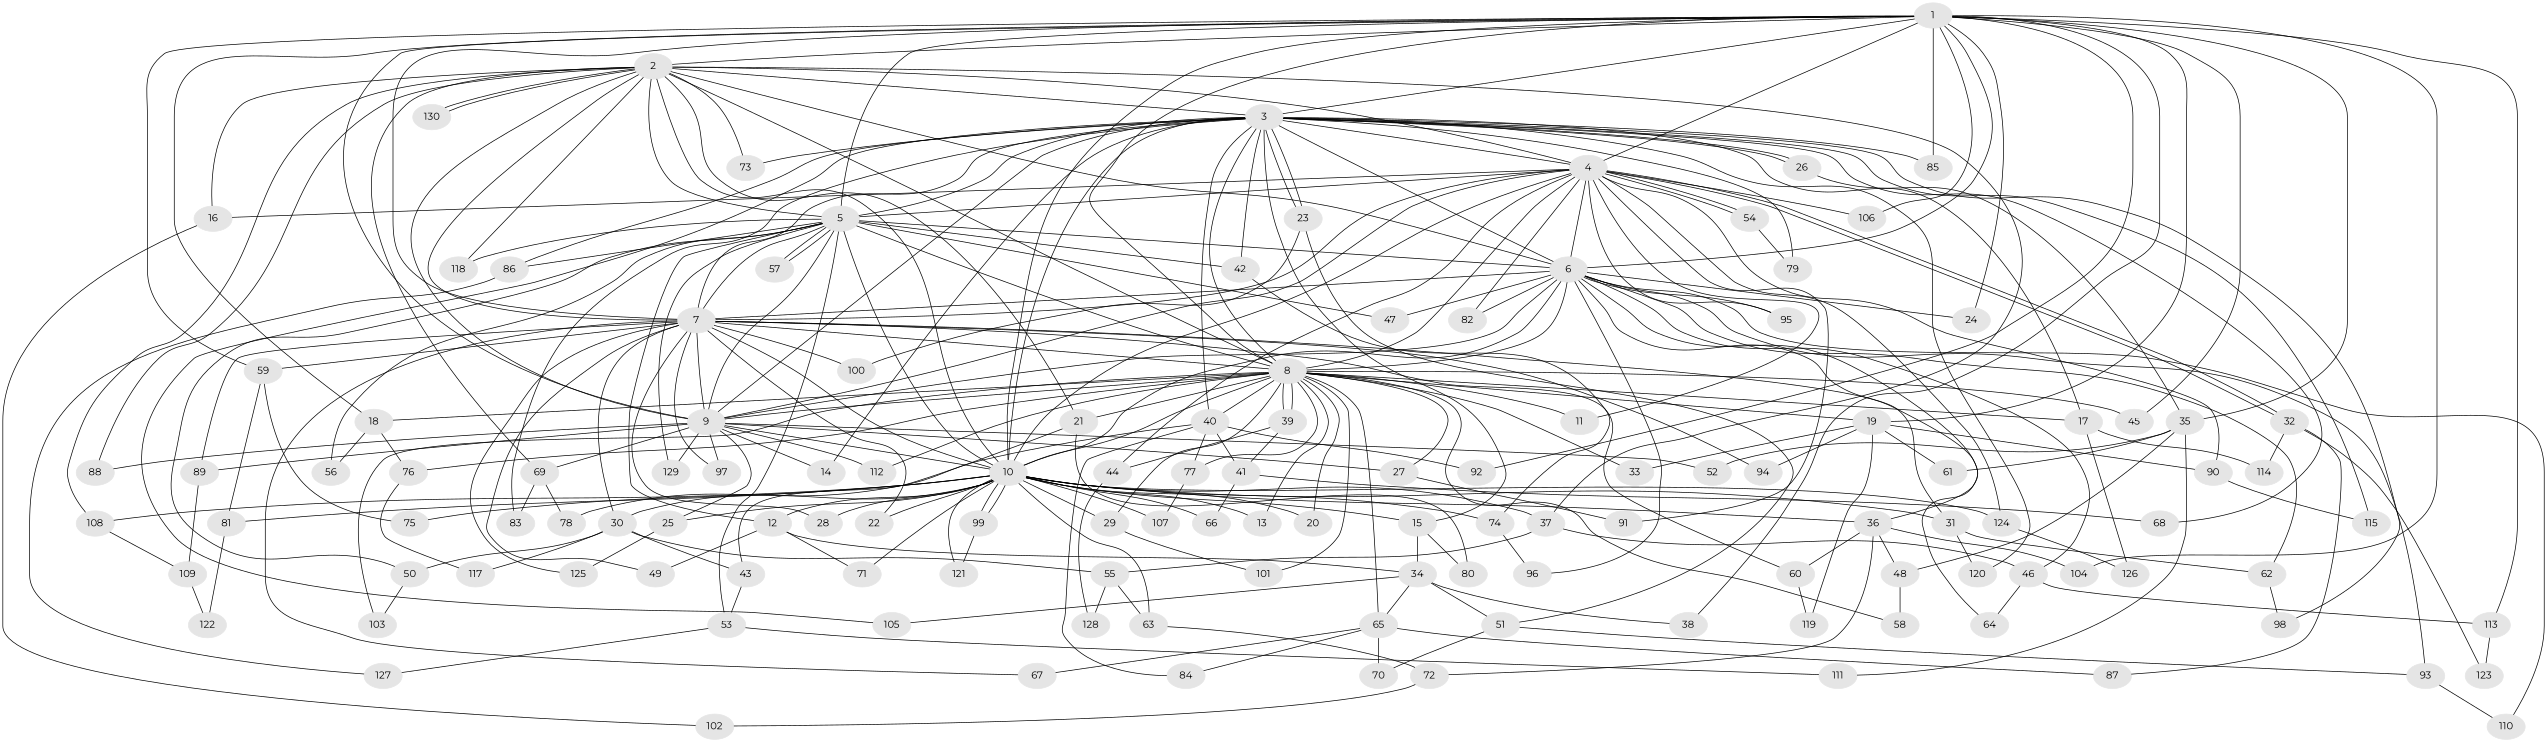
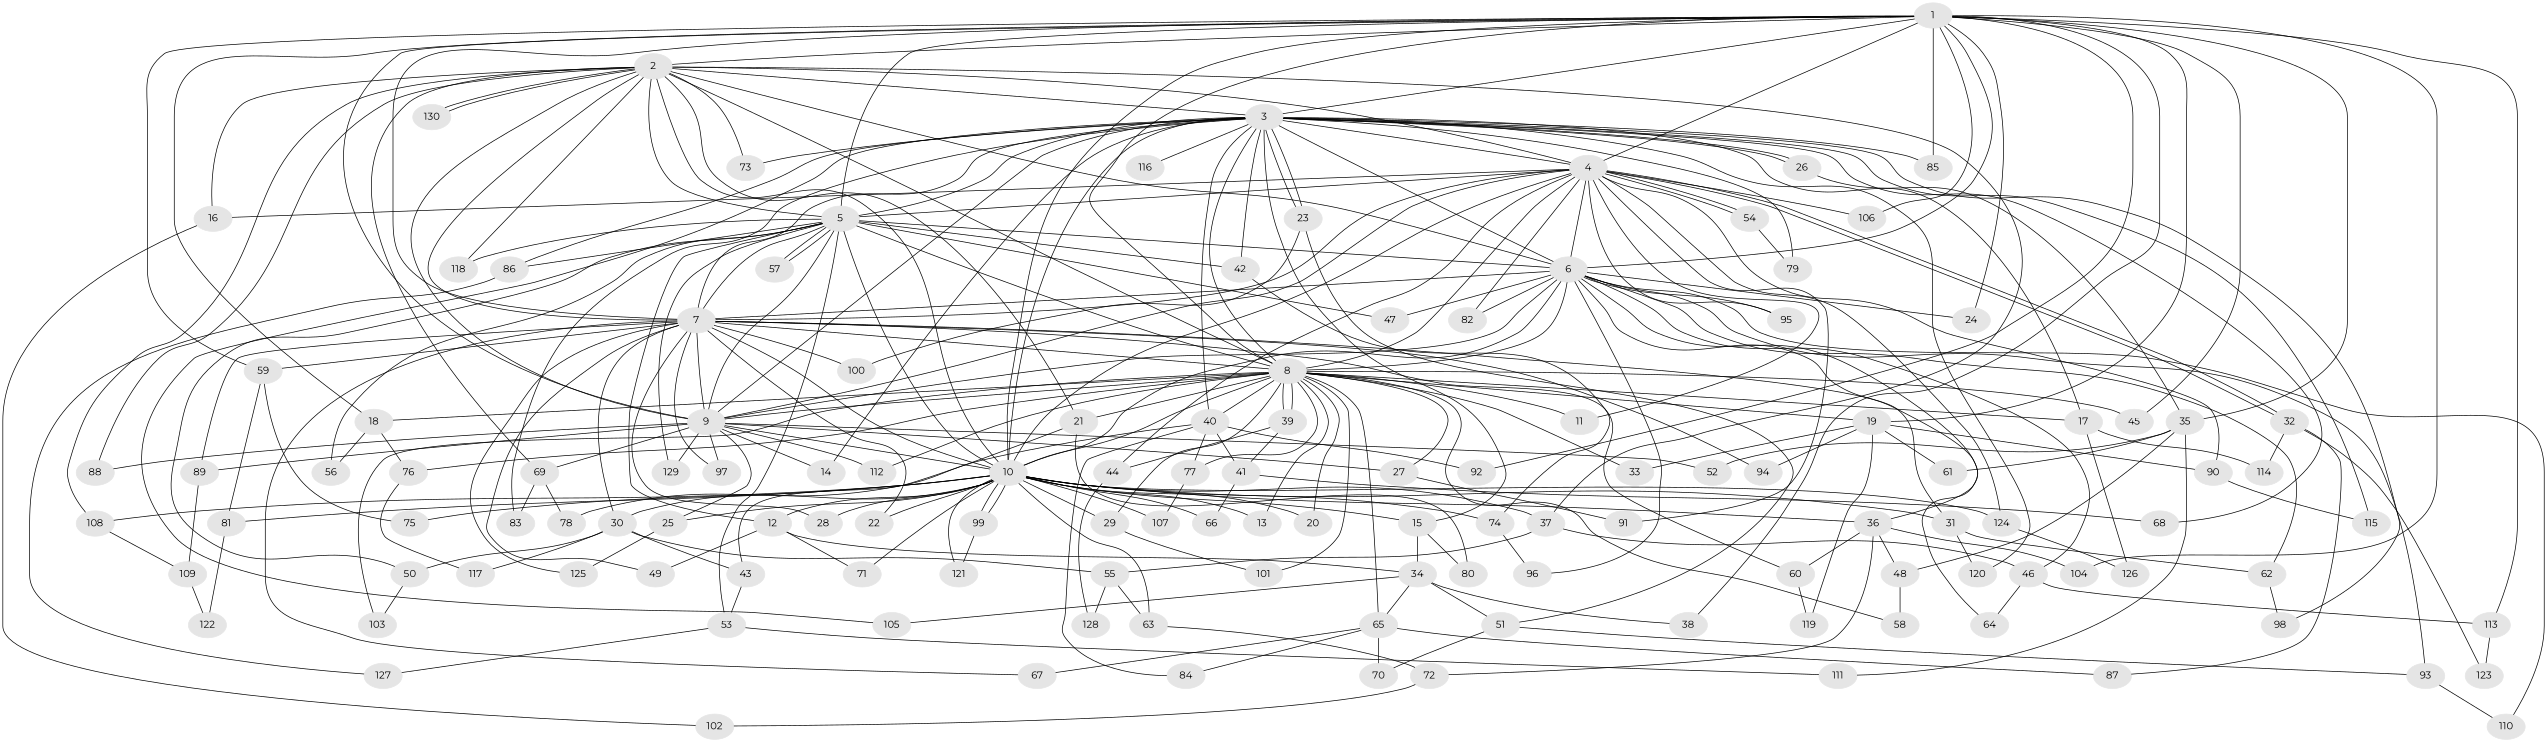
node "116": added
